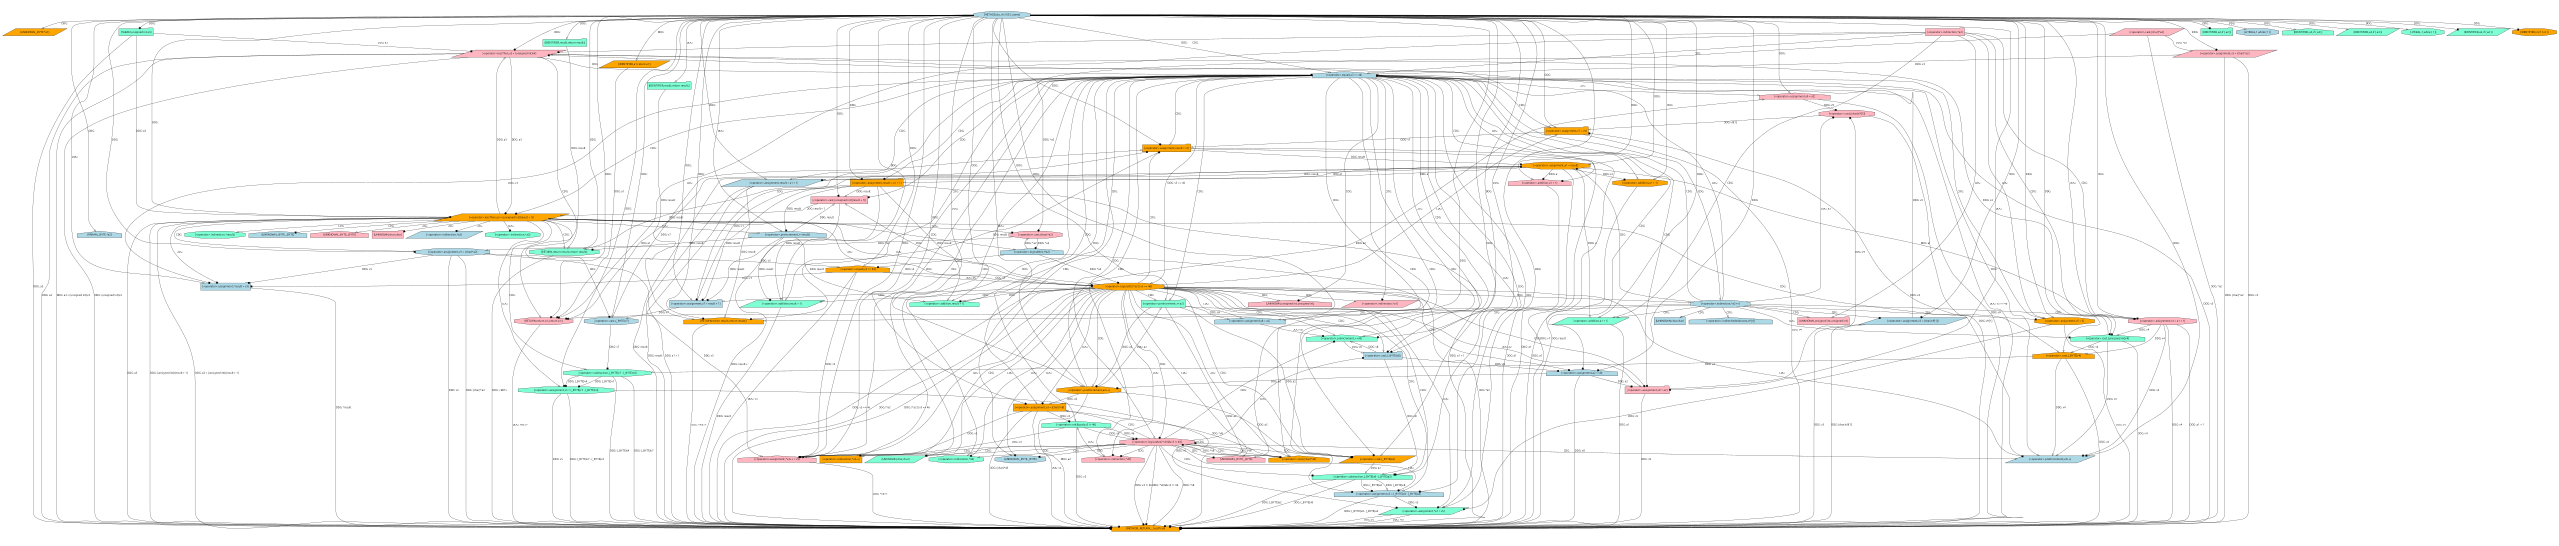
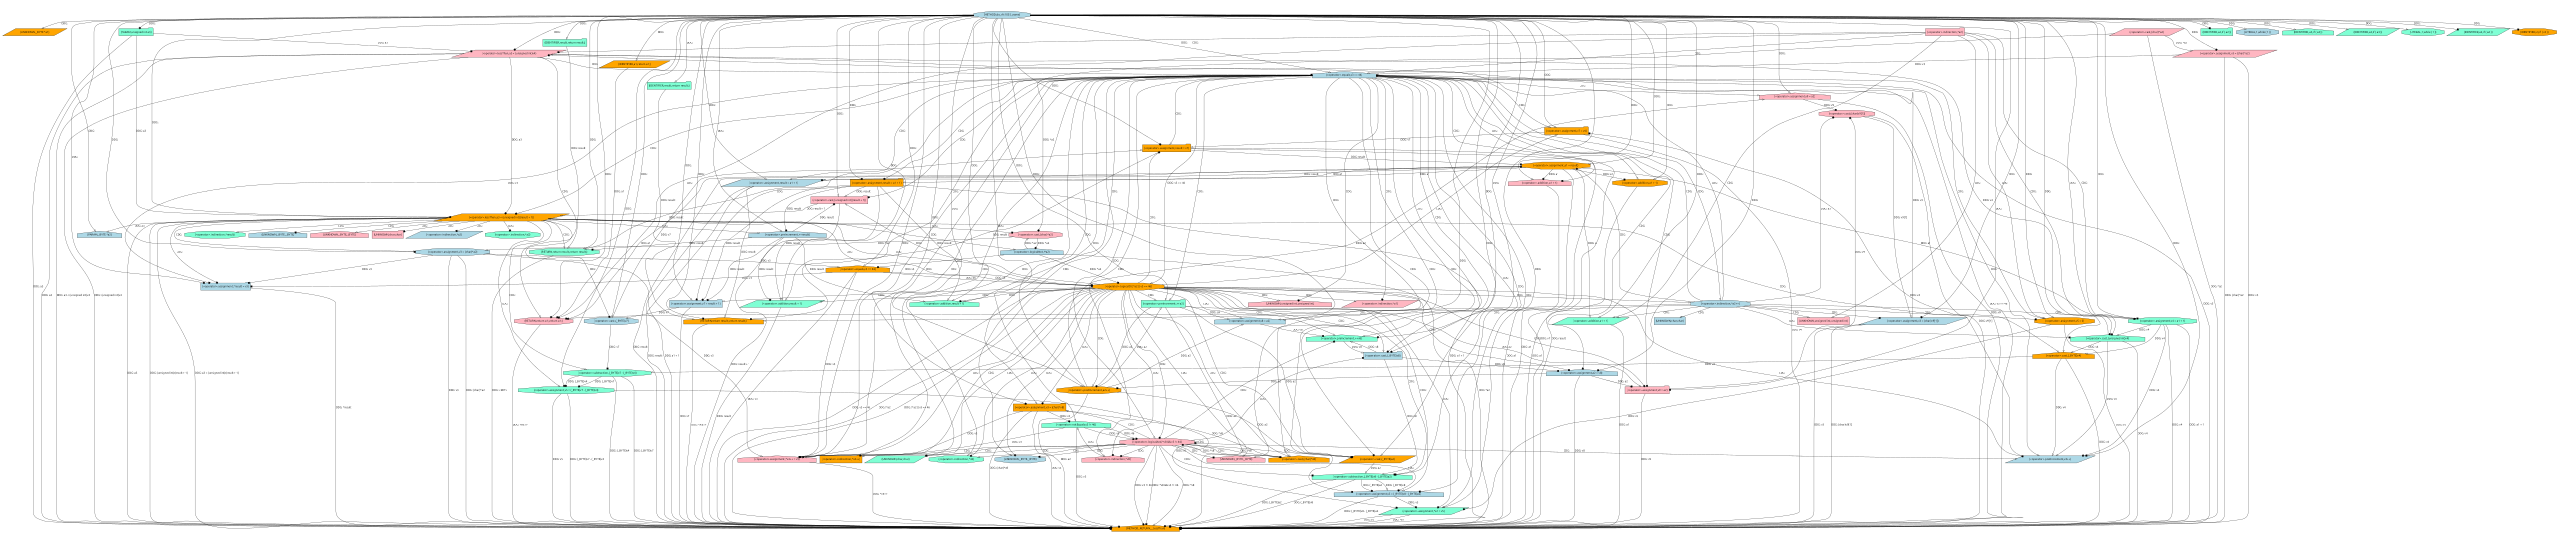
edge "(METHOD,do_rfc1035_name)" -> "(<operator>.assignment,*result = v3)": arrowhead onormal -> box
edge "(METHOD,do_rfc1035_name)" -> "(<operator>.cast,(unsigned int)(result + 1))": arrowhead box -> onormal
edge "(<operator>.cast,(char)v9[1])" -> "(<operator>.assignment,v7 = v4)": now "(<operator>.cast,(char)v9[1])" -> "(<operator>.assignment,v3 = (char)v9[1])"
edge "(<operator>.lessThan,a3 < (unsigned int)(result + 1))" -> "(<operator>.lessThan,a3 < (unsigned int)v4)": now "(<operator>.lessThan,a3 < (unsigned int)(result + 1))" -> "(PARAM,_BYTE *a2)"
edge "(<operator>.assignment,v7 = result + 1)" -> "(<operator>.assignment,result = v7)": now "(<operator>.assignment,v7 = result + 1)" -> "(METHOD_RETURN,__lessThan)"
edge "(<operator>.preIncrement,++result)" -> "(<operator>.cast,(unsigned int)(result + 1))": arrowhead onormal -> box
node "(<operator>.indirectIndexAccess,v9[1])": removed
node "(<operator>.assignment,v4 = a1 + 1)": fillcolor lightpink -> aquamarine
edge "(<operator>.postIncrement,a2++)" -> "(<operator>.assignment,v3 = (char)*v8)": now "(<operator>.postIncrement,a2++)" -> "(<operator>.assignment,v8 = a2)"
